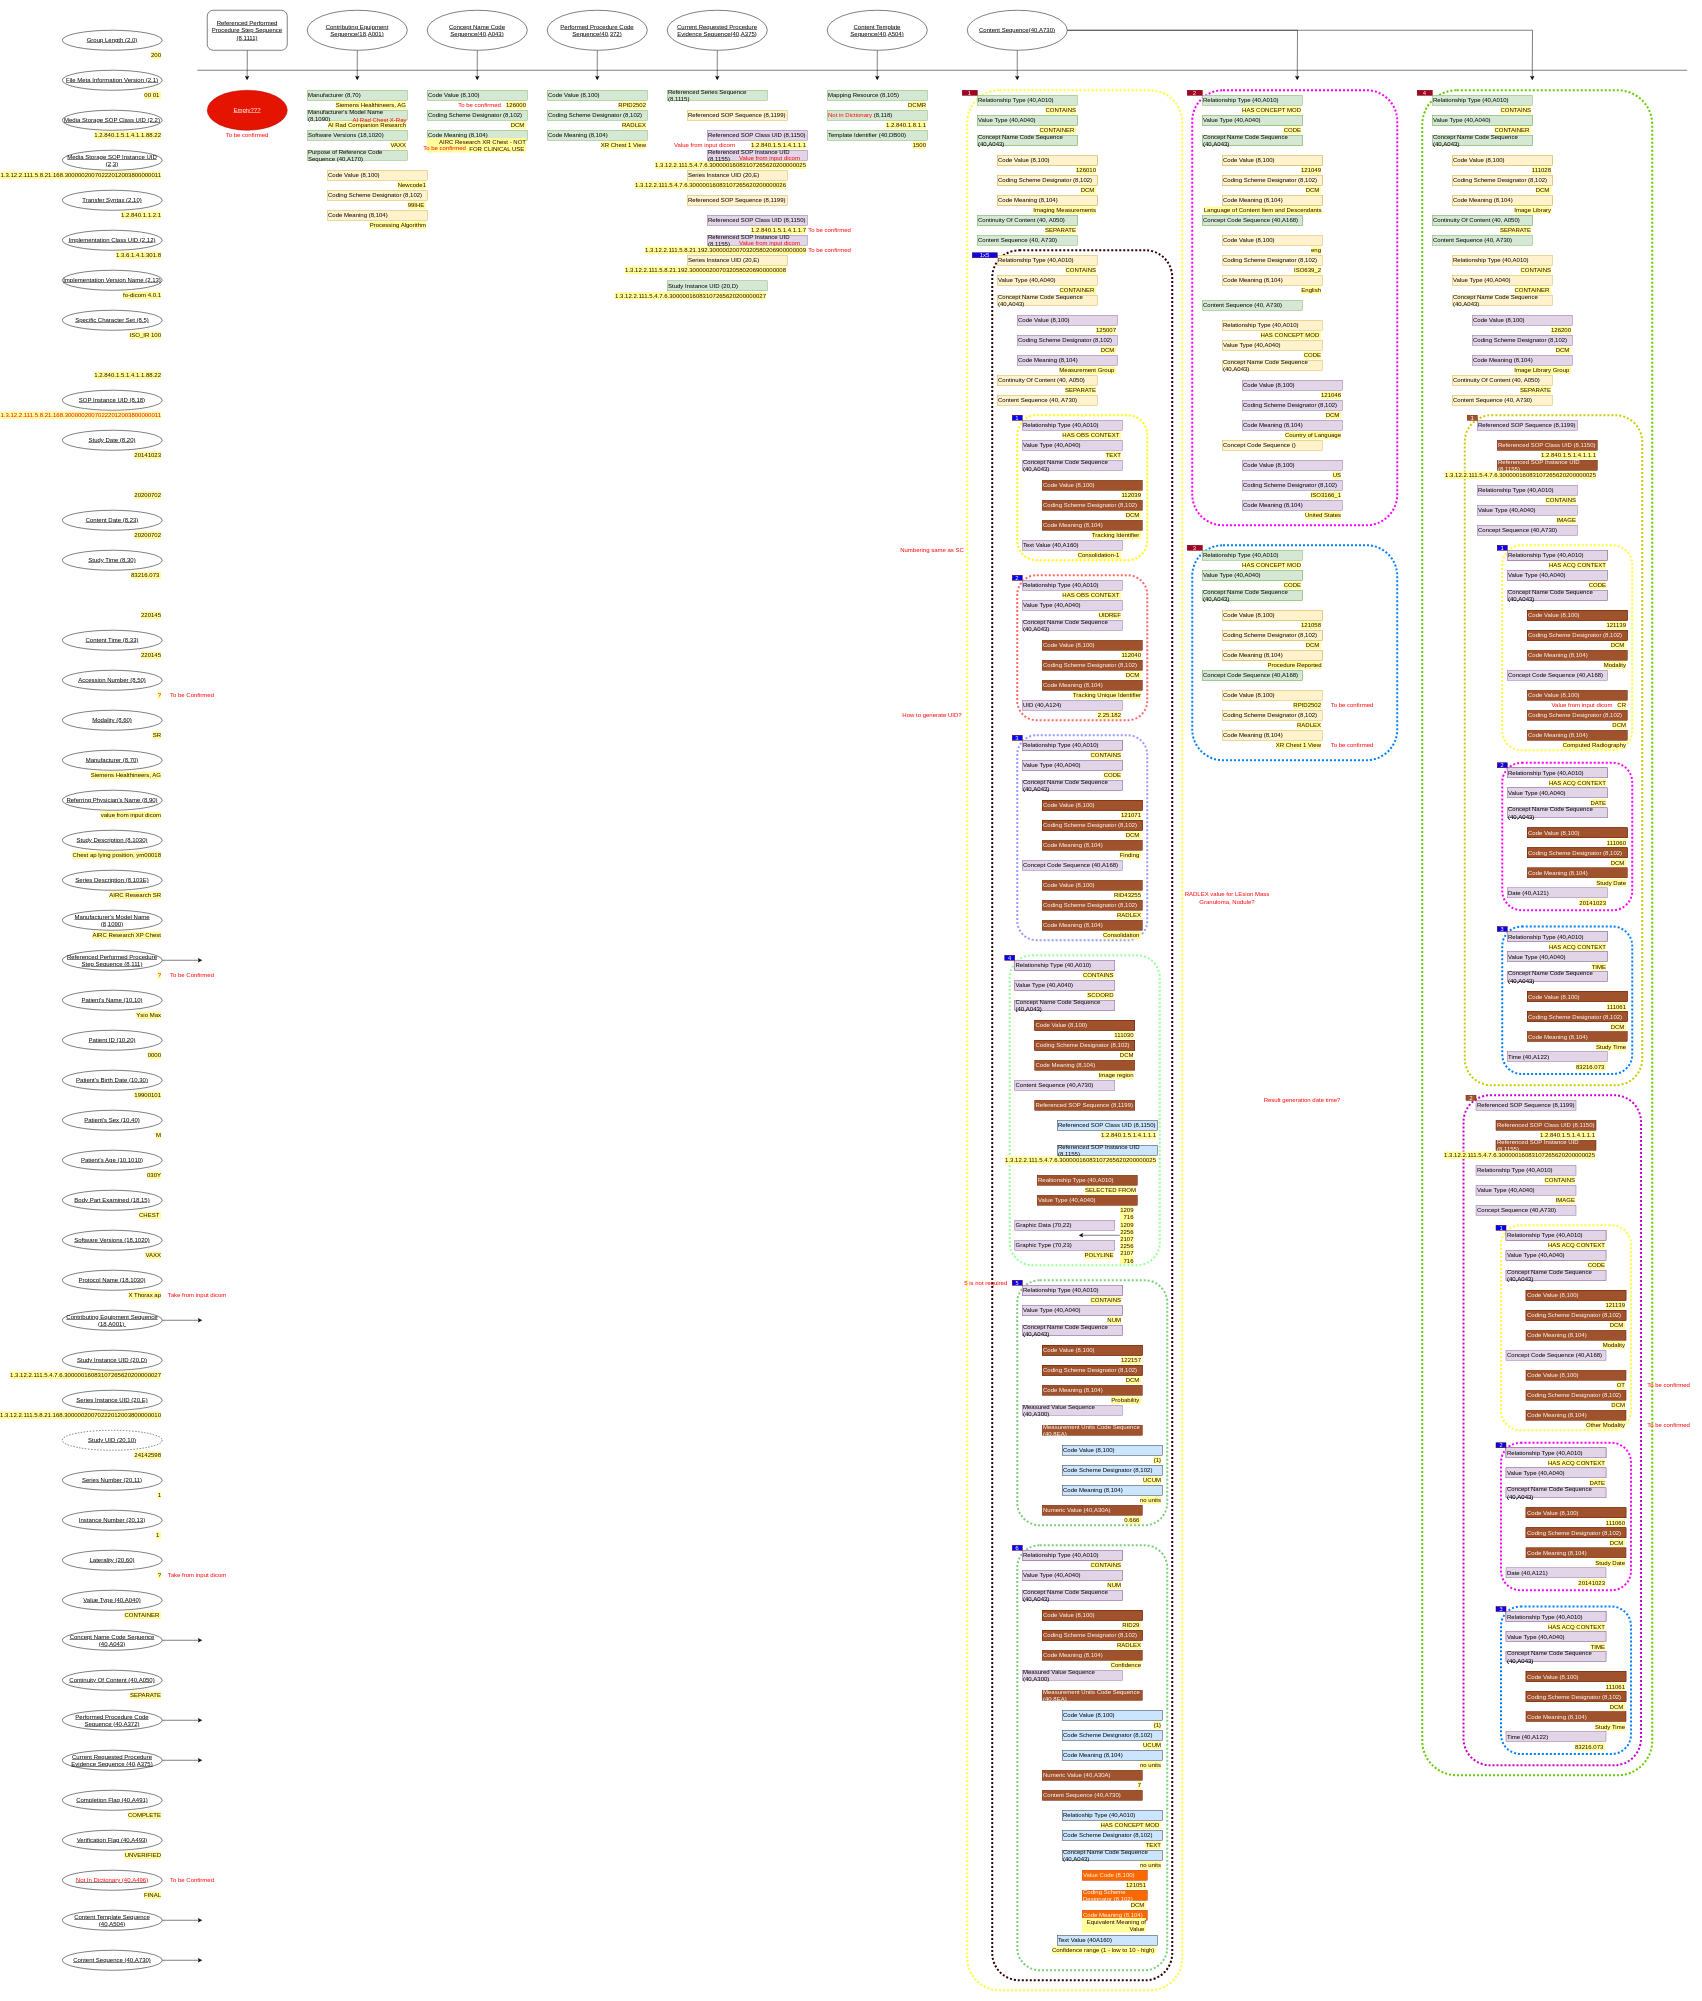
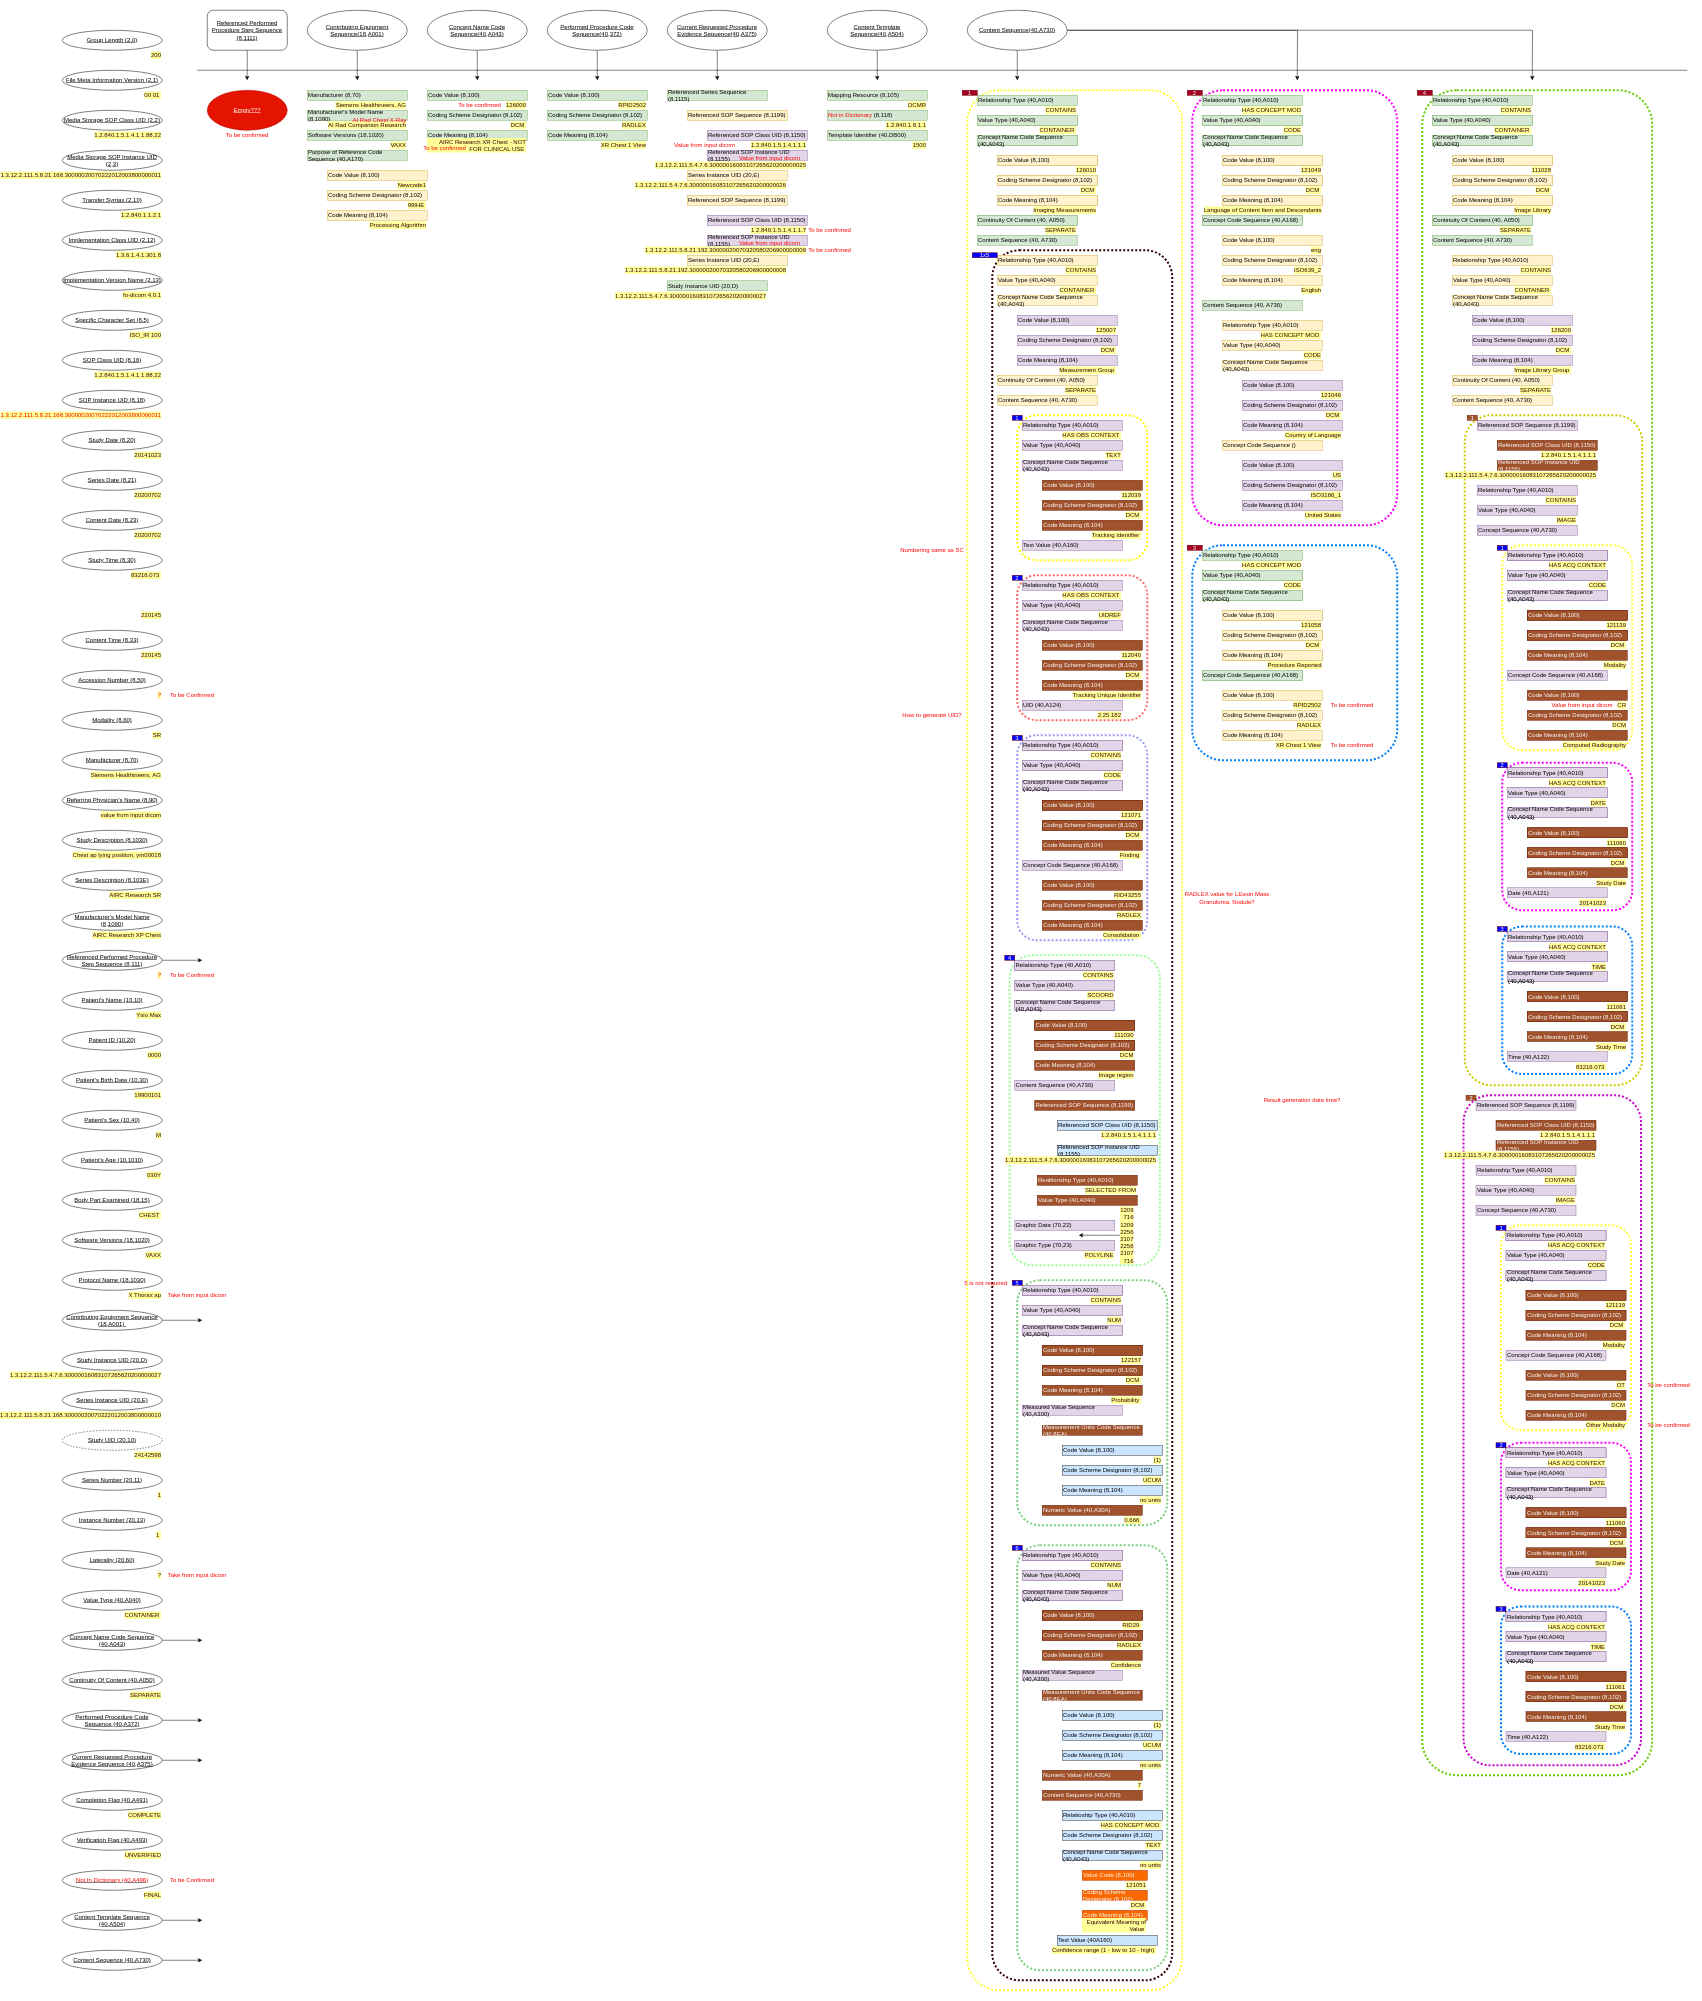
node "SOP Class UID (8,16)": added
node "Series Date (8,21)": added
node "Consolidation-1": removed
